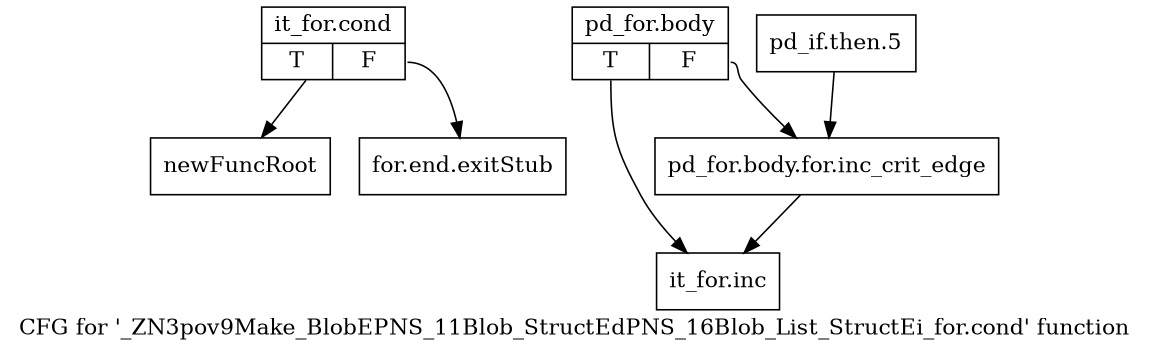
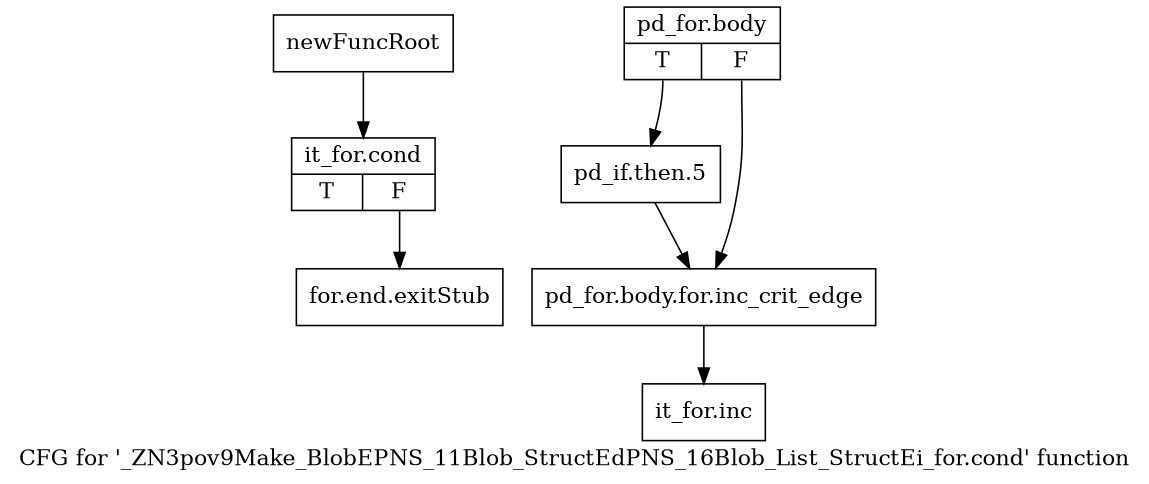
edge "it_for.cond" -> "newFuncRoot": reversed
edge "pd_for.body" -> "it_for.inc": now "pd_for.body" -> "pd_if.then.5"
